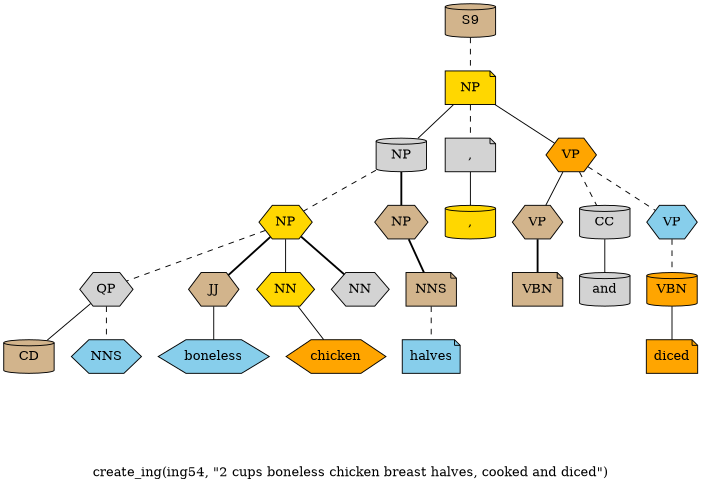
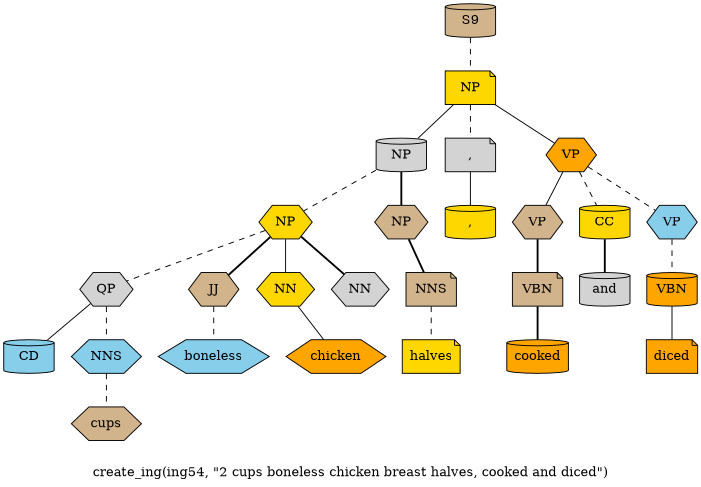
node "CC": fillcolor lightgrey -> gold
edge "CC" -- "and": style solid -> bold
edge "JJ" -- "boneless": style solid -> dashed
node "CD": fillcolor tan -> skyblue
node "halves": fillcolor skyblue -> gold
node "cooked": added
node "cups": added
